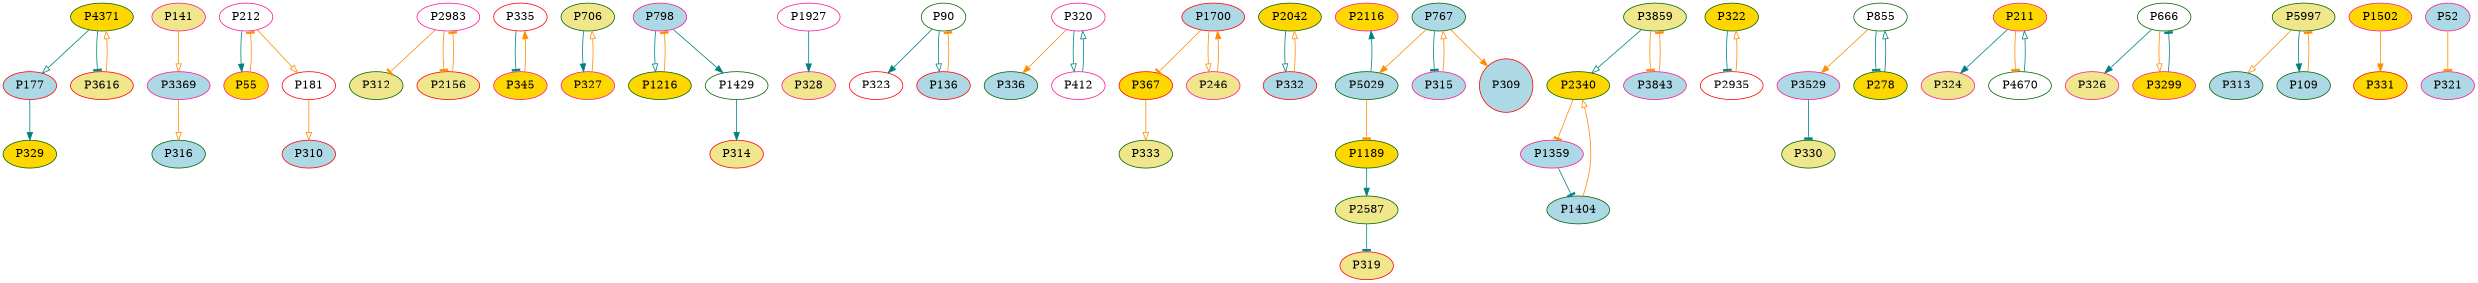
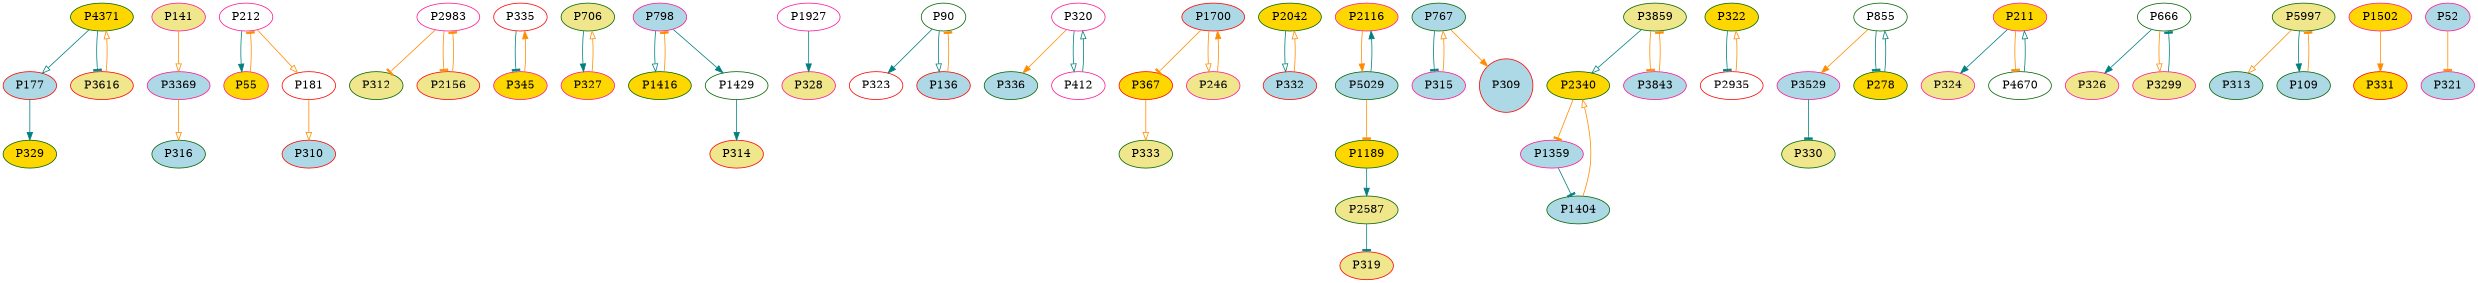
edge "P767" -> "P5029": now "P2116" -> "P5029"
node "P1216": label "P1216" -> "P1416"
node "P3299": fillcolor gold -> khaki
